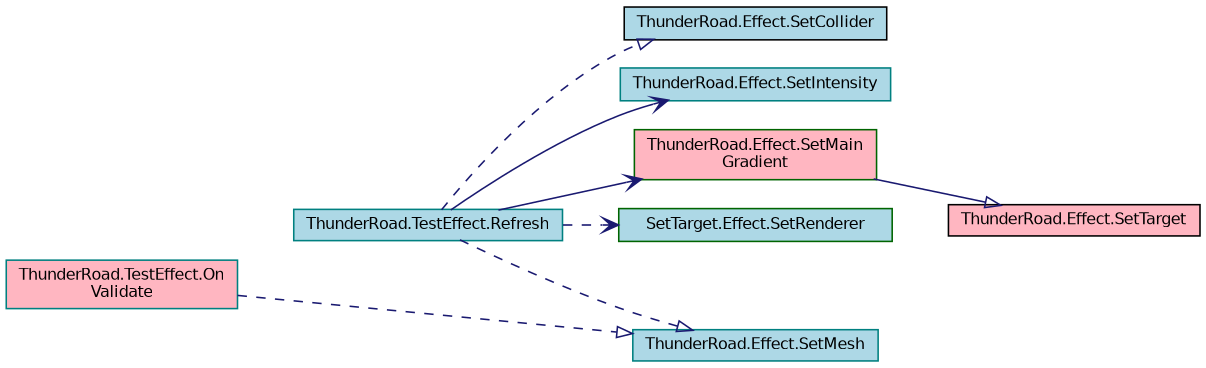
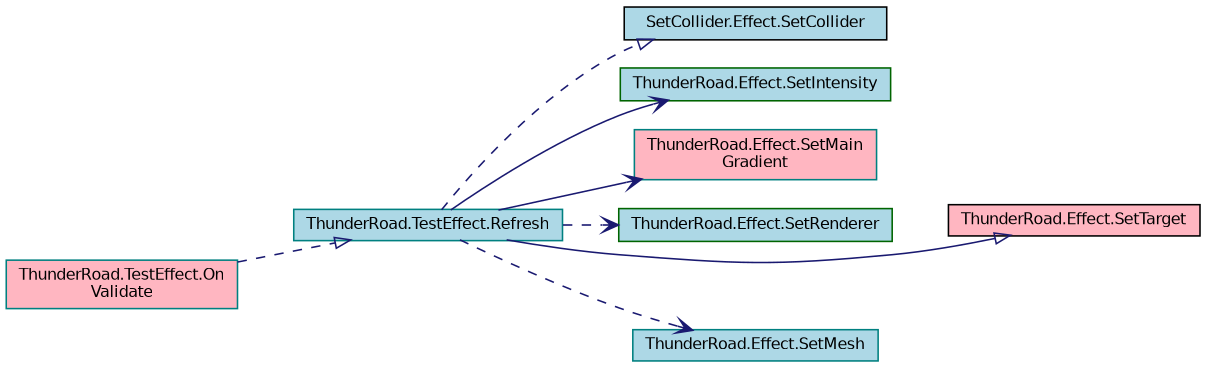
node "ThunderRoad.Effect.SetCollider": label "ThunderRoad.Effect.SetCollider" -> "SetCollider.Effect.SetCollider"
node "ThunderRoad.Effect.SetIntensity": color teal -> darkgreen
node "ThunderRoad.Effect.SetMain Gradient": color darkgreen -> teal
edge "ThunderRoad.Effect.SetMain Gradient" -> "ThunderRoad.Effect.SetTarget": now "ThunderRoad.TestEffect.Refresh" -> "ThunderRoad.Effect.SetTarget"
node "SetTarget.Effect.SetRenderer": label "SetTarget.Effect.SetRenderer" -> "ThunderRoad.Effect.SetRenderer"
edge "ThunderRoad.TestEffect.Refresh" -> "ThunderRoad.Effect.SetMesh": arrowhead onormal -> vee
edge "ThunderRoad.TestEffect.On Validate" -> "ThunderRoad.Effect.SetMesh": now "ThunderRoad.TestEffect.On Validate" -> "ThunderRoad.TestEffect.Refresh"
